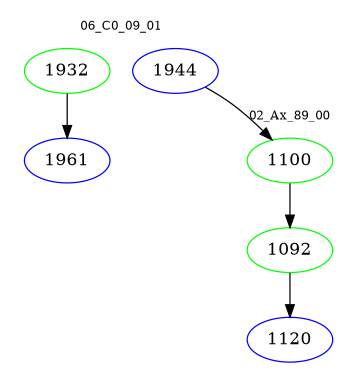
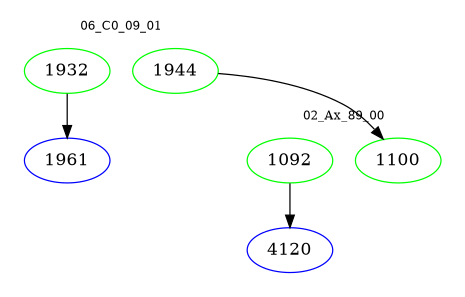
node "1944": color blue -> green
edge "1100" -> "1092": removed
node "1120": label "1120" -> "4120"
